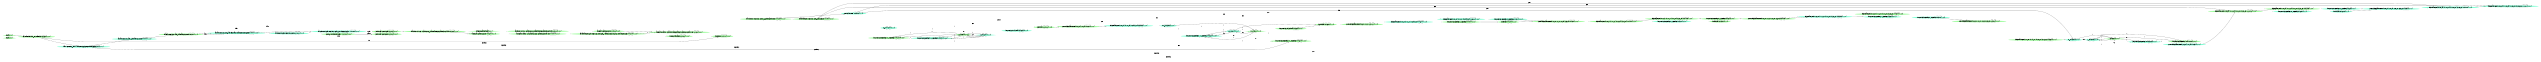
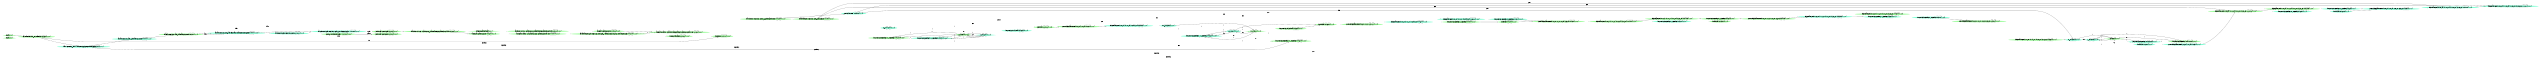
node "driver.flushState()@@@62@@@['0', '1', '0']": added
